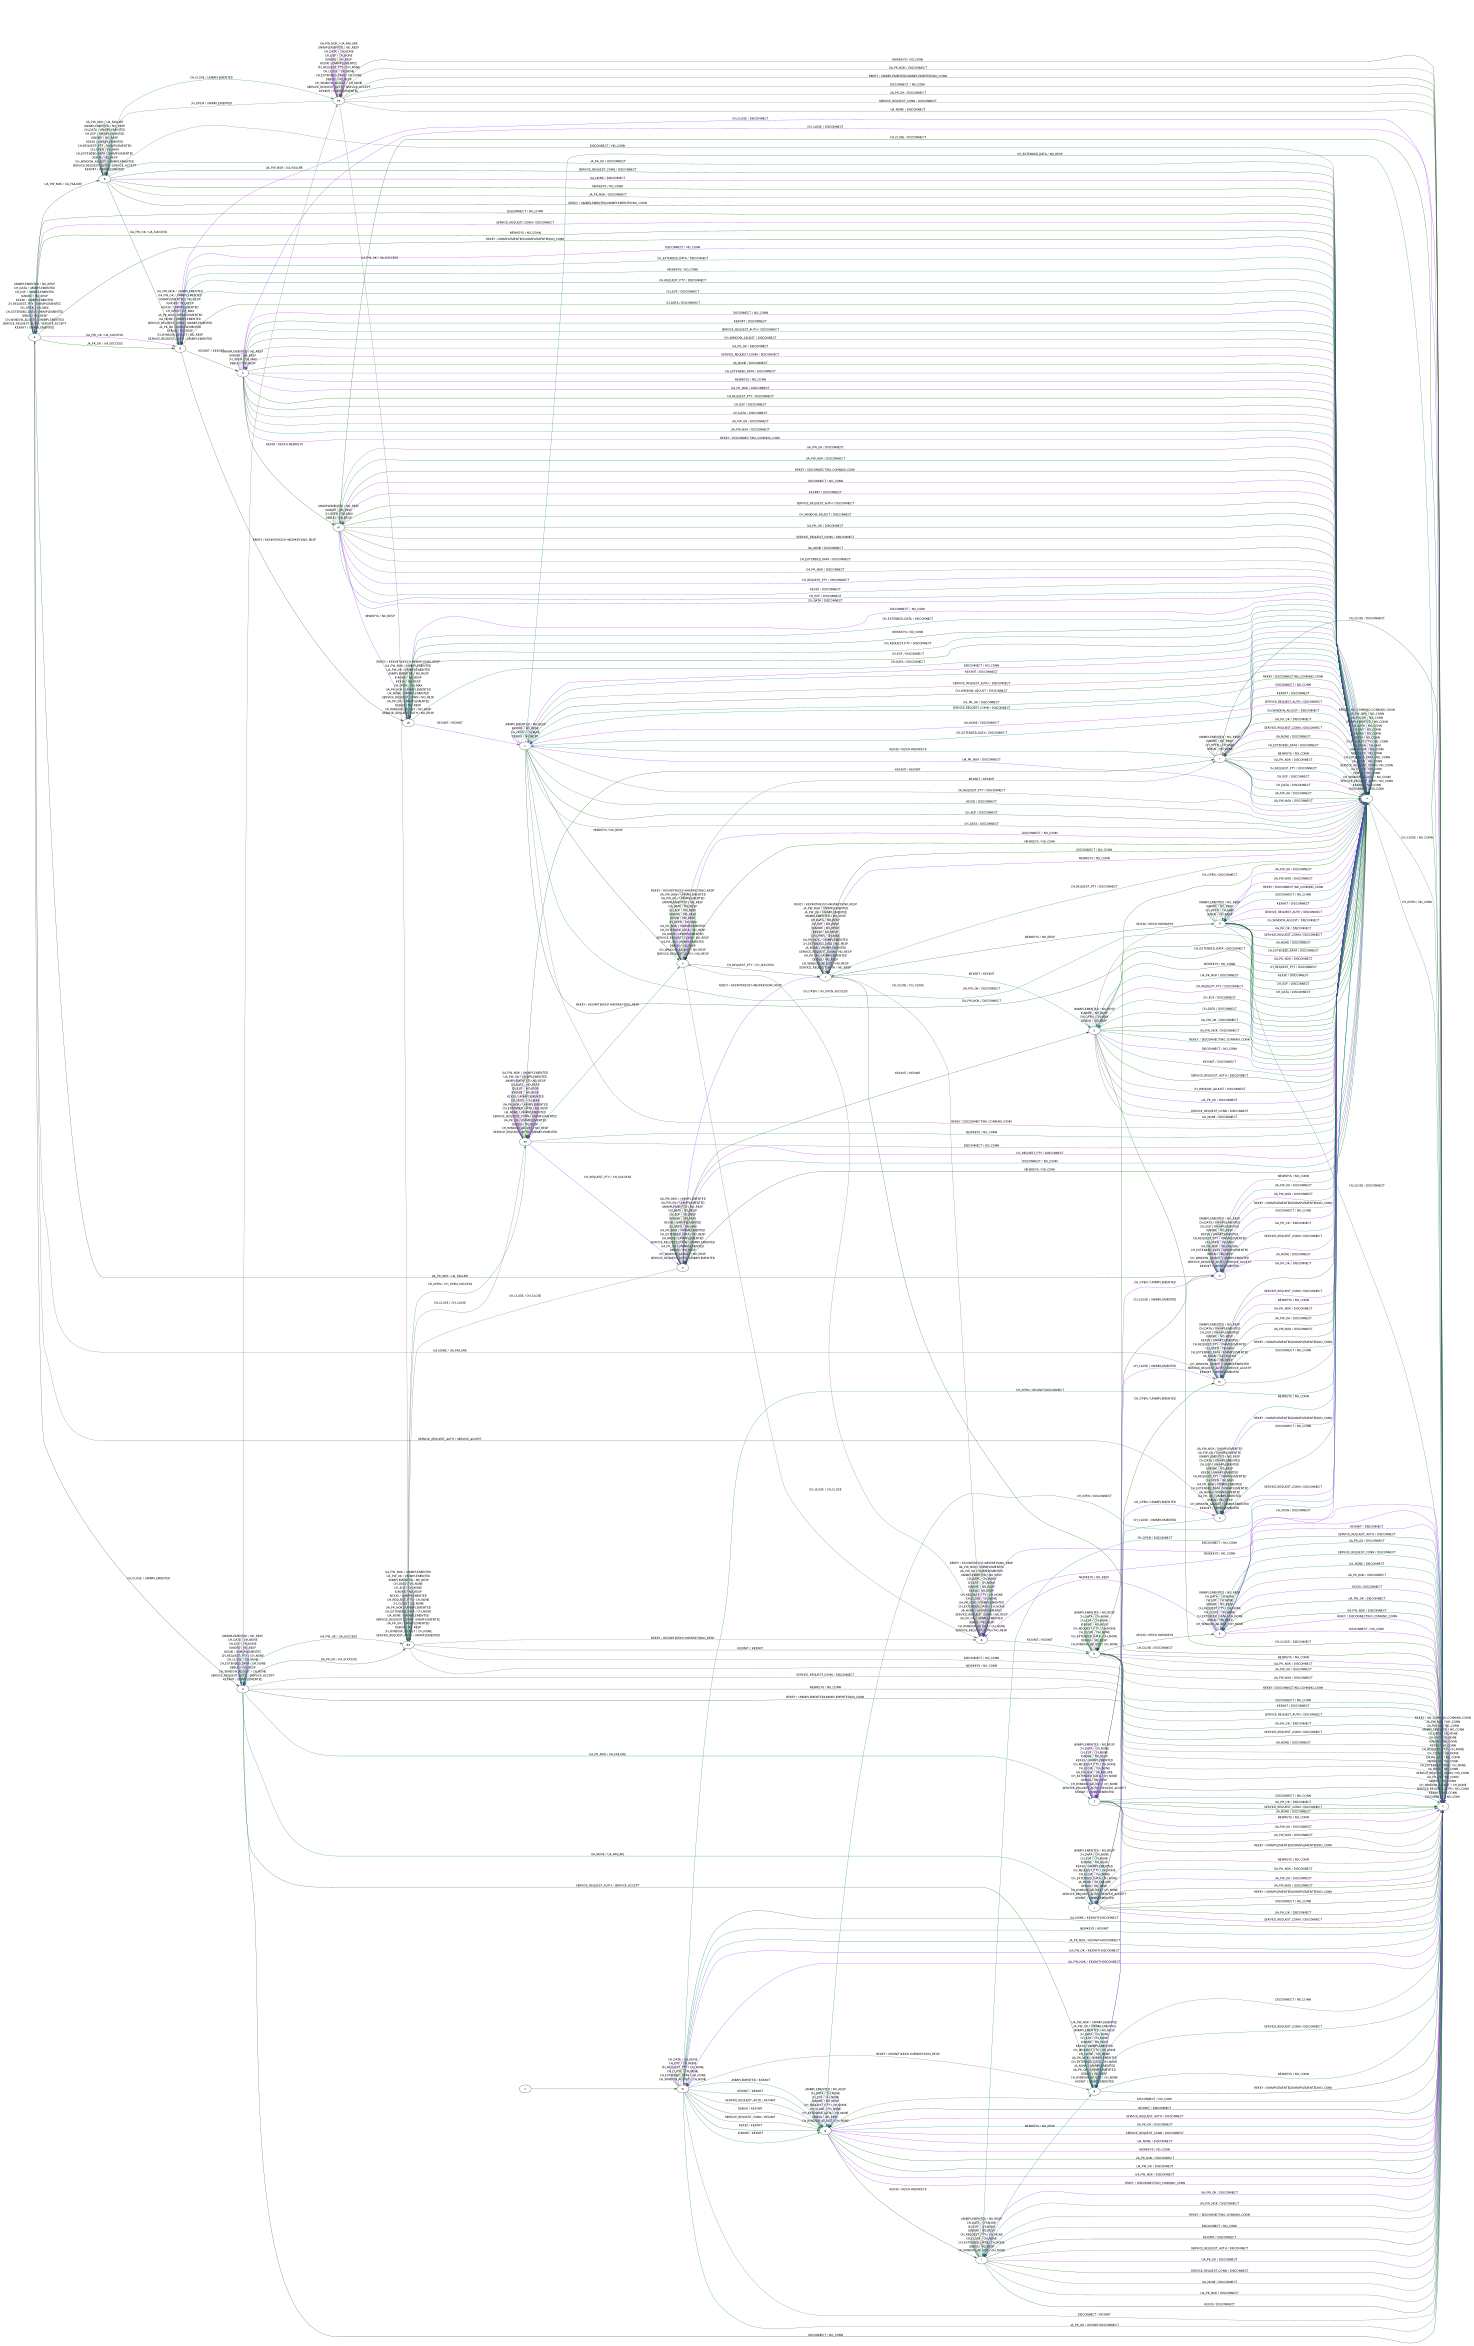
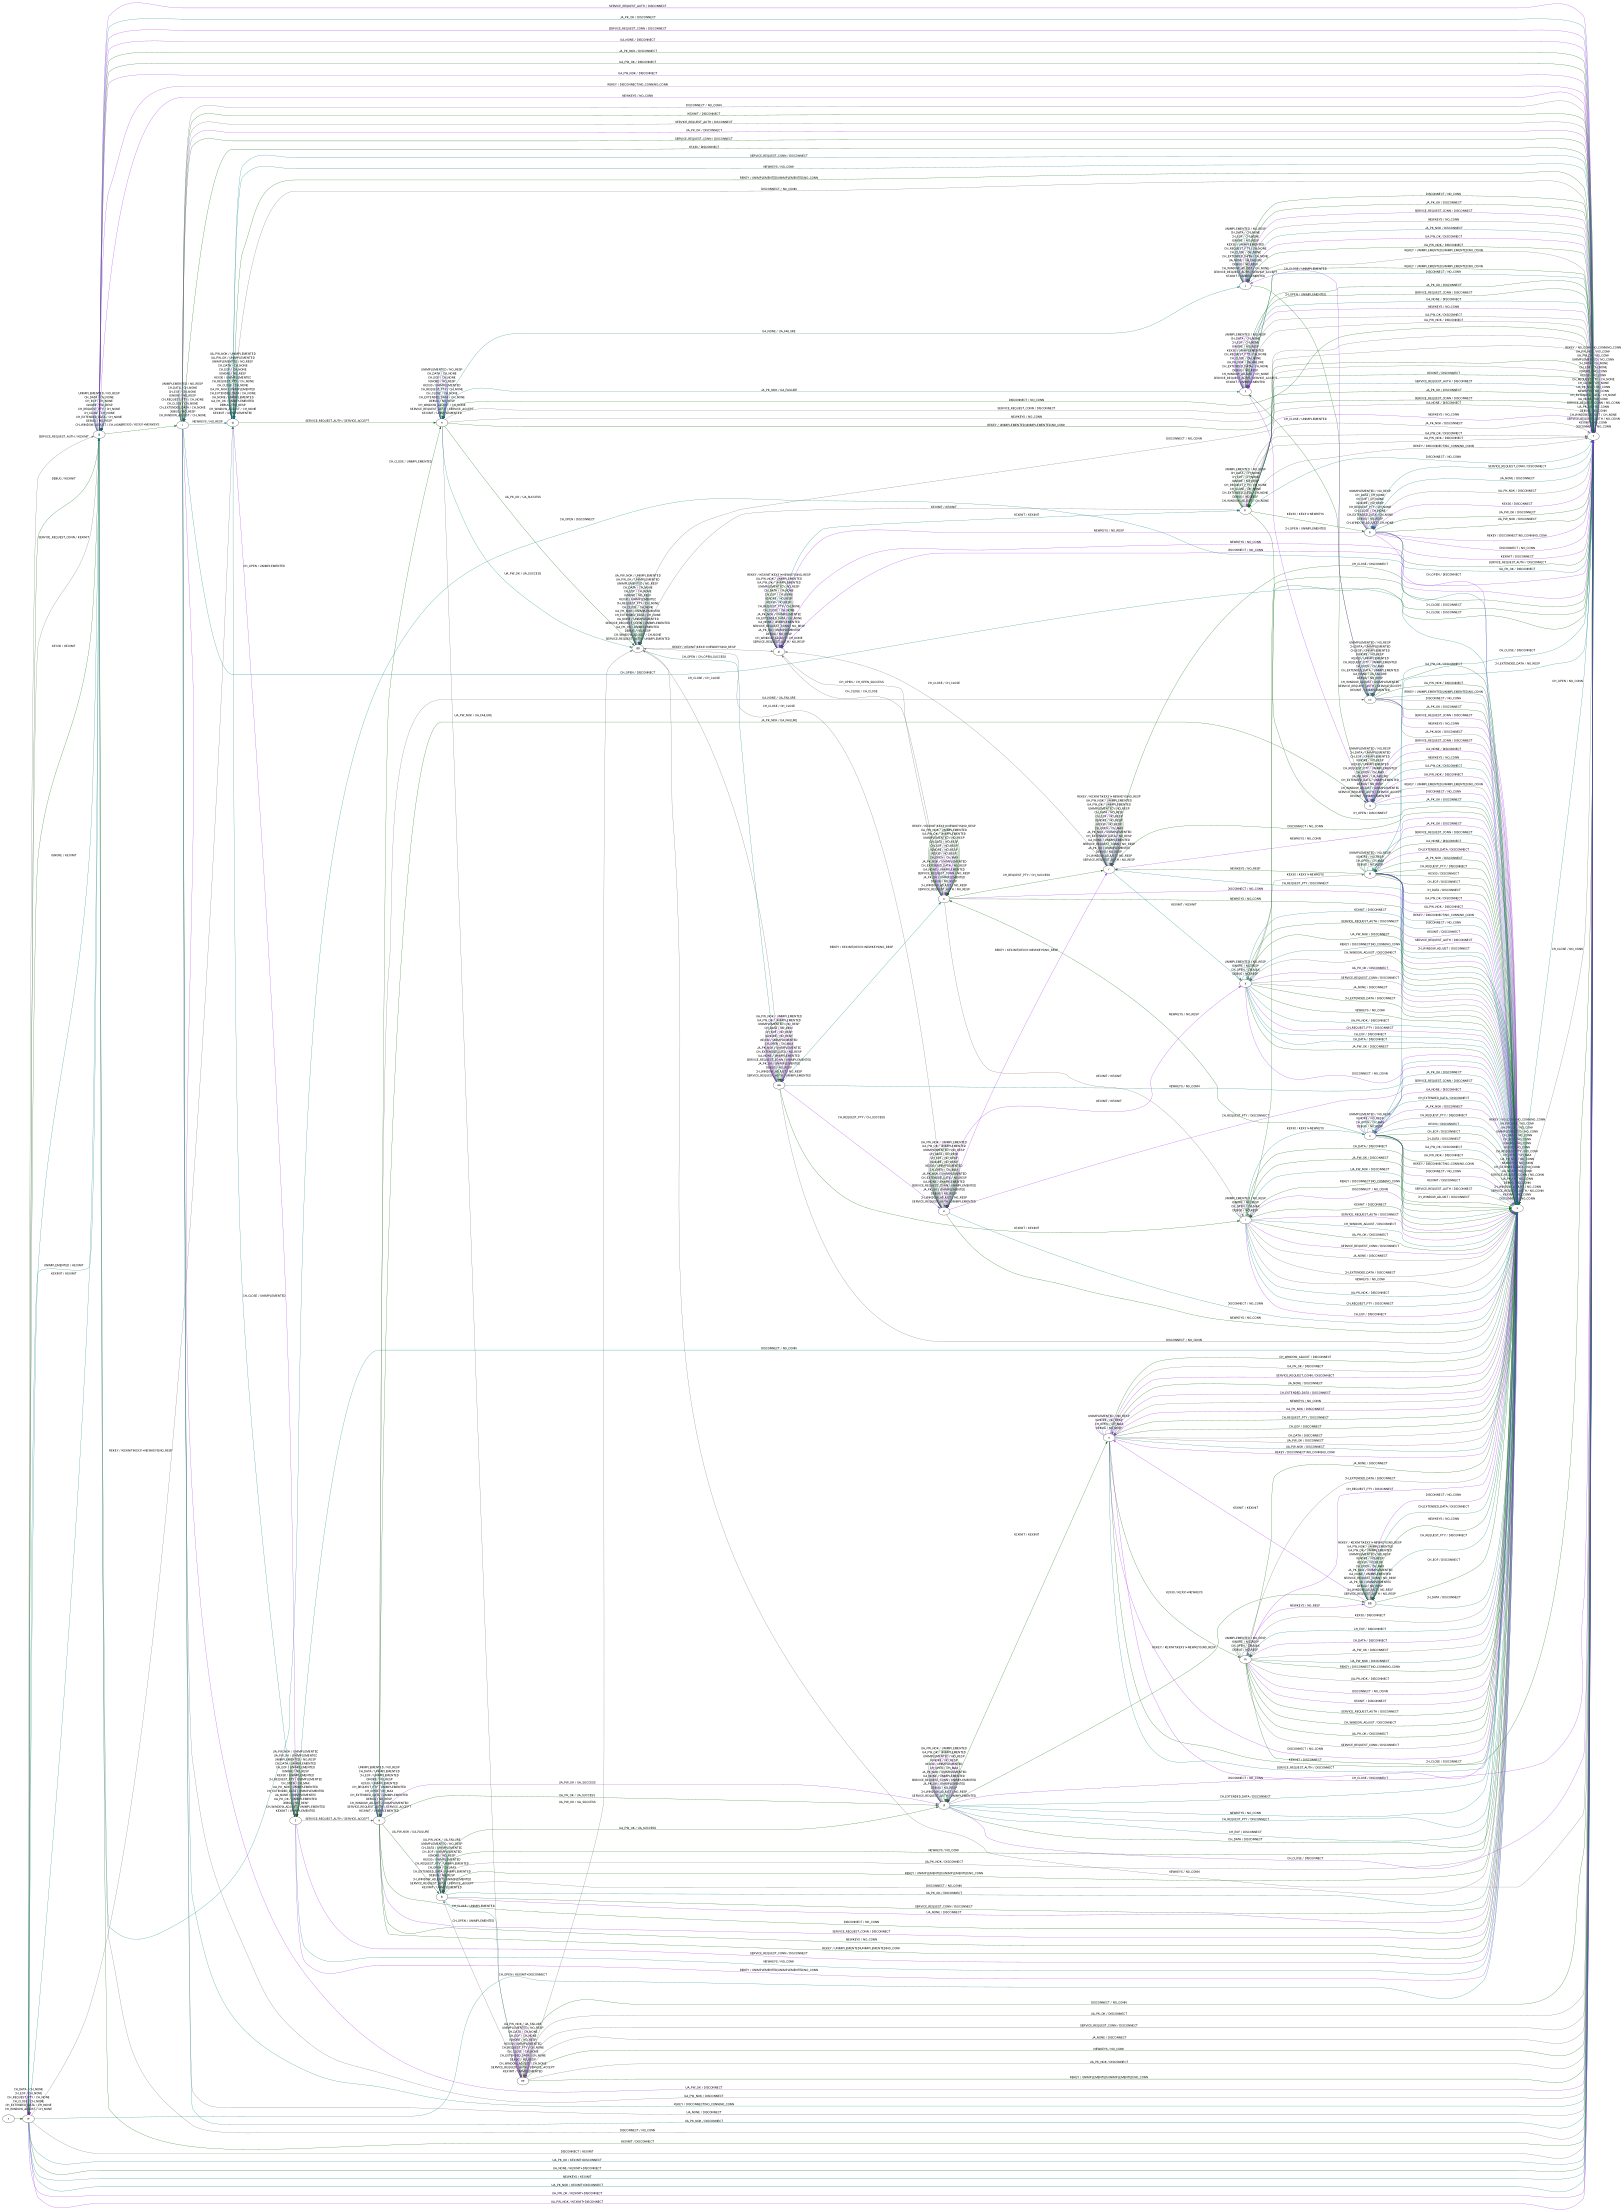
edge "bb" -> "c": now "bb" -> "s"
edge "e" -> "y": color darkgreen -> purple
edge "n" -> "q": reversed
